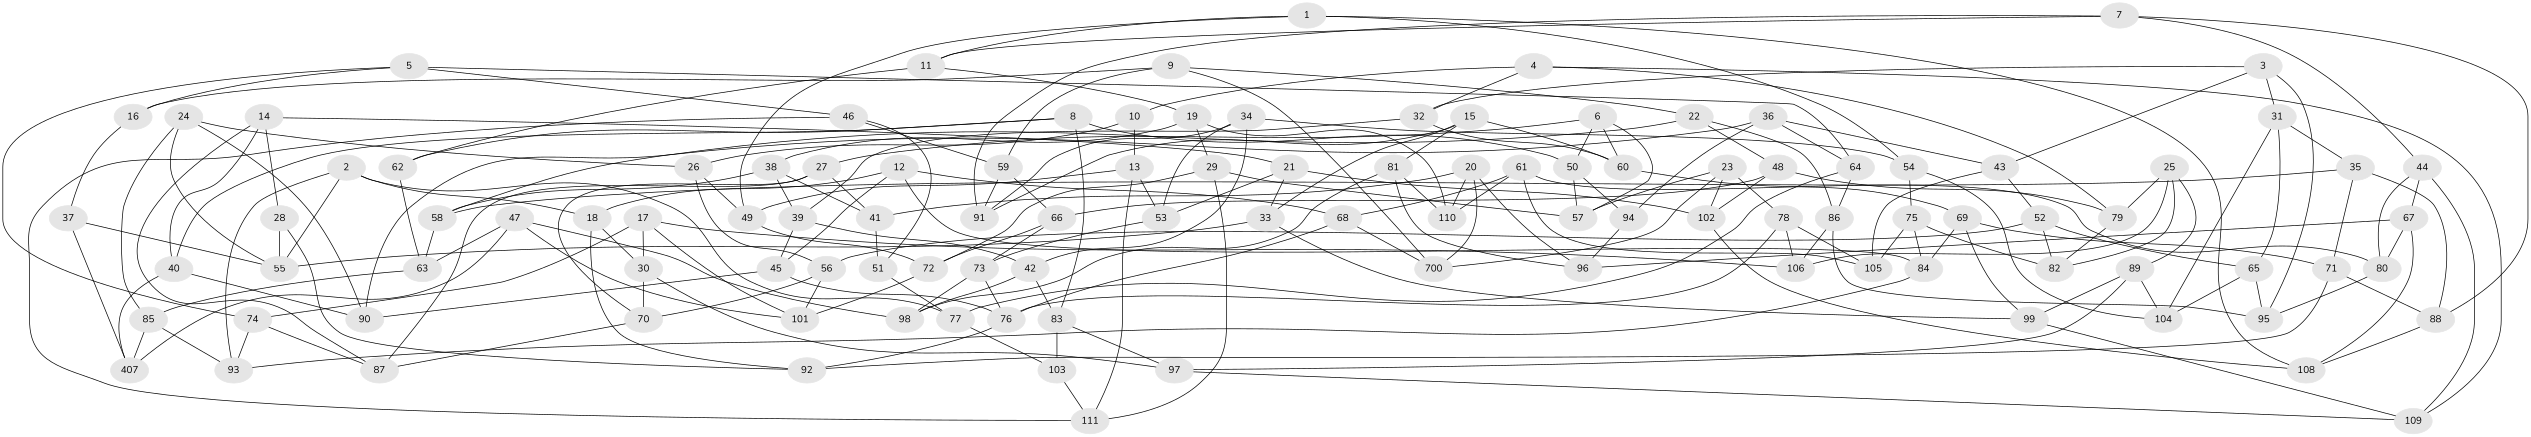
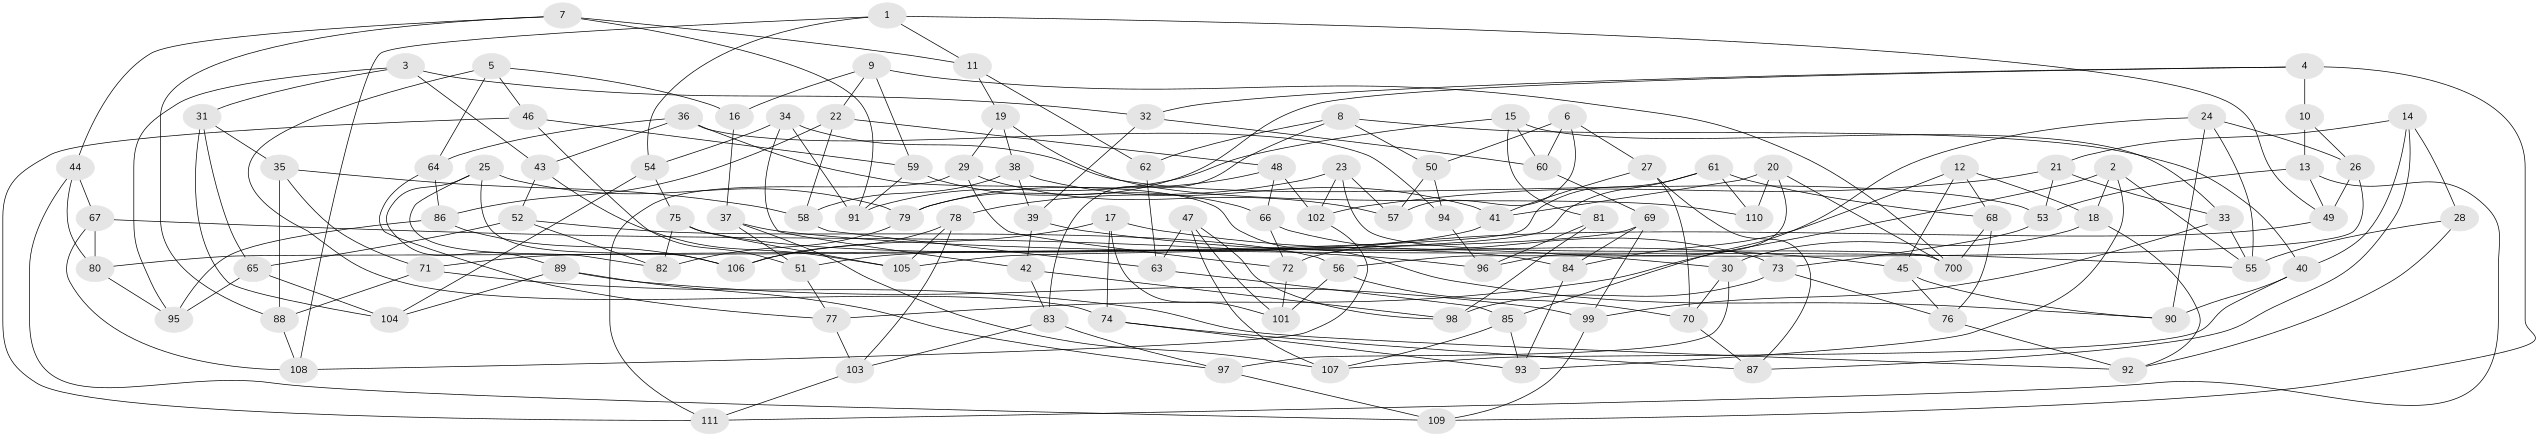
edge "81" -- "110": removed
edge "37" -- "51": added
edge "78" -- "76": now "78" -- "103"
node "407": label "407" -> "107"
